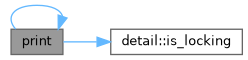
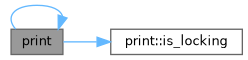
node "detail::is_locking": label "detail::is_locking" -> "print::is_locking"
